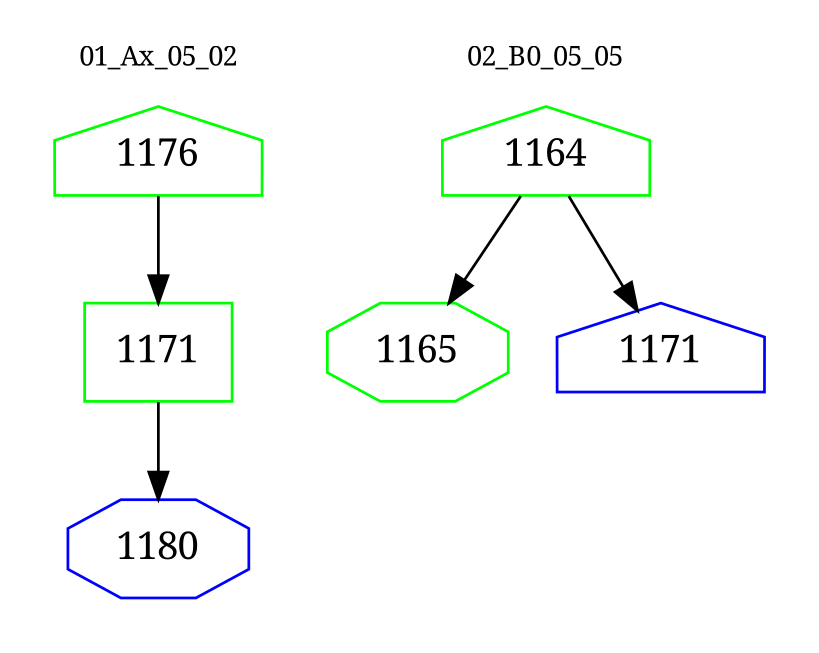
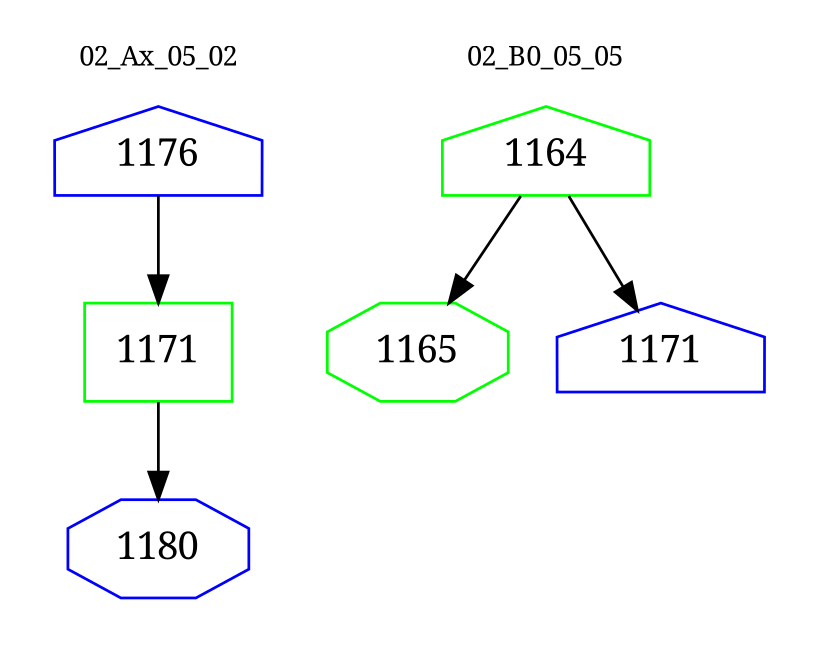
cluster "01_Ax_05_02": label "01_Ax_05_02" -> "02_Ax_05_02"
node "1176": color green -> blue
